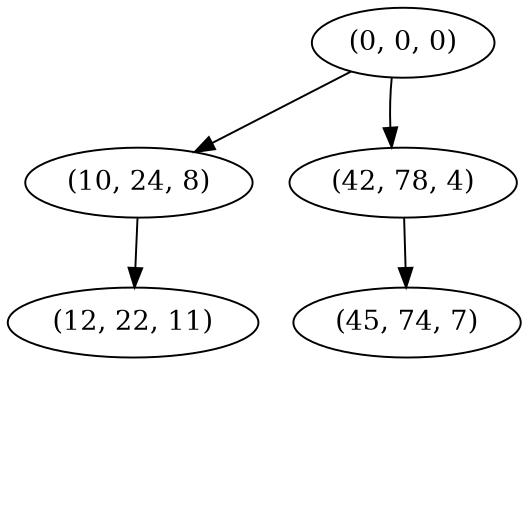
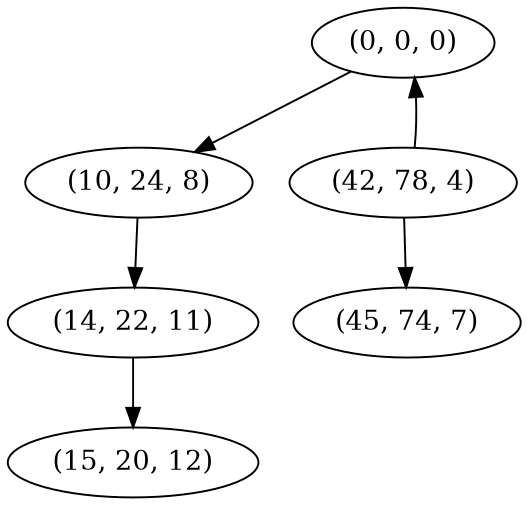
edge "(0, 0, 0)" -> "(42, 78, 4)": reversed
node "(12, 22, 11)": label "(12, 22, 11)" -> "(14, 22, 11)"
node "(15, 20, 12)": added
